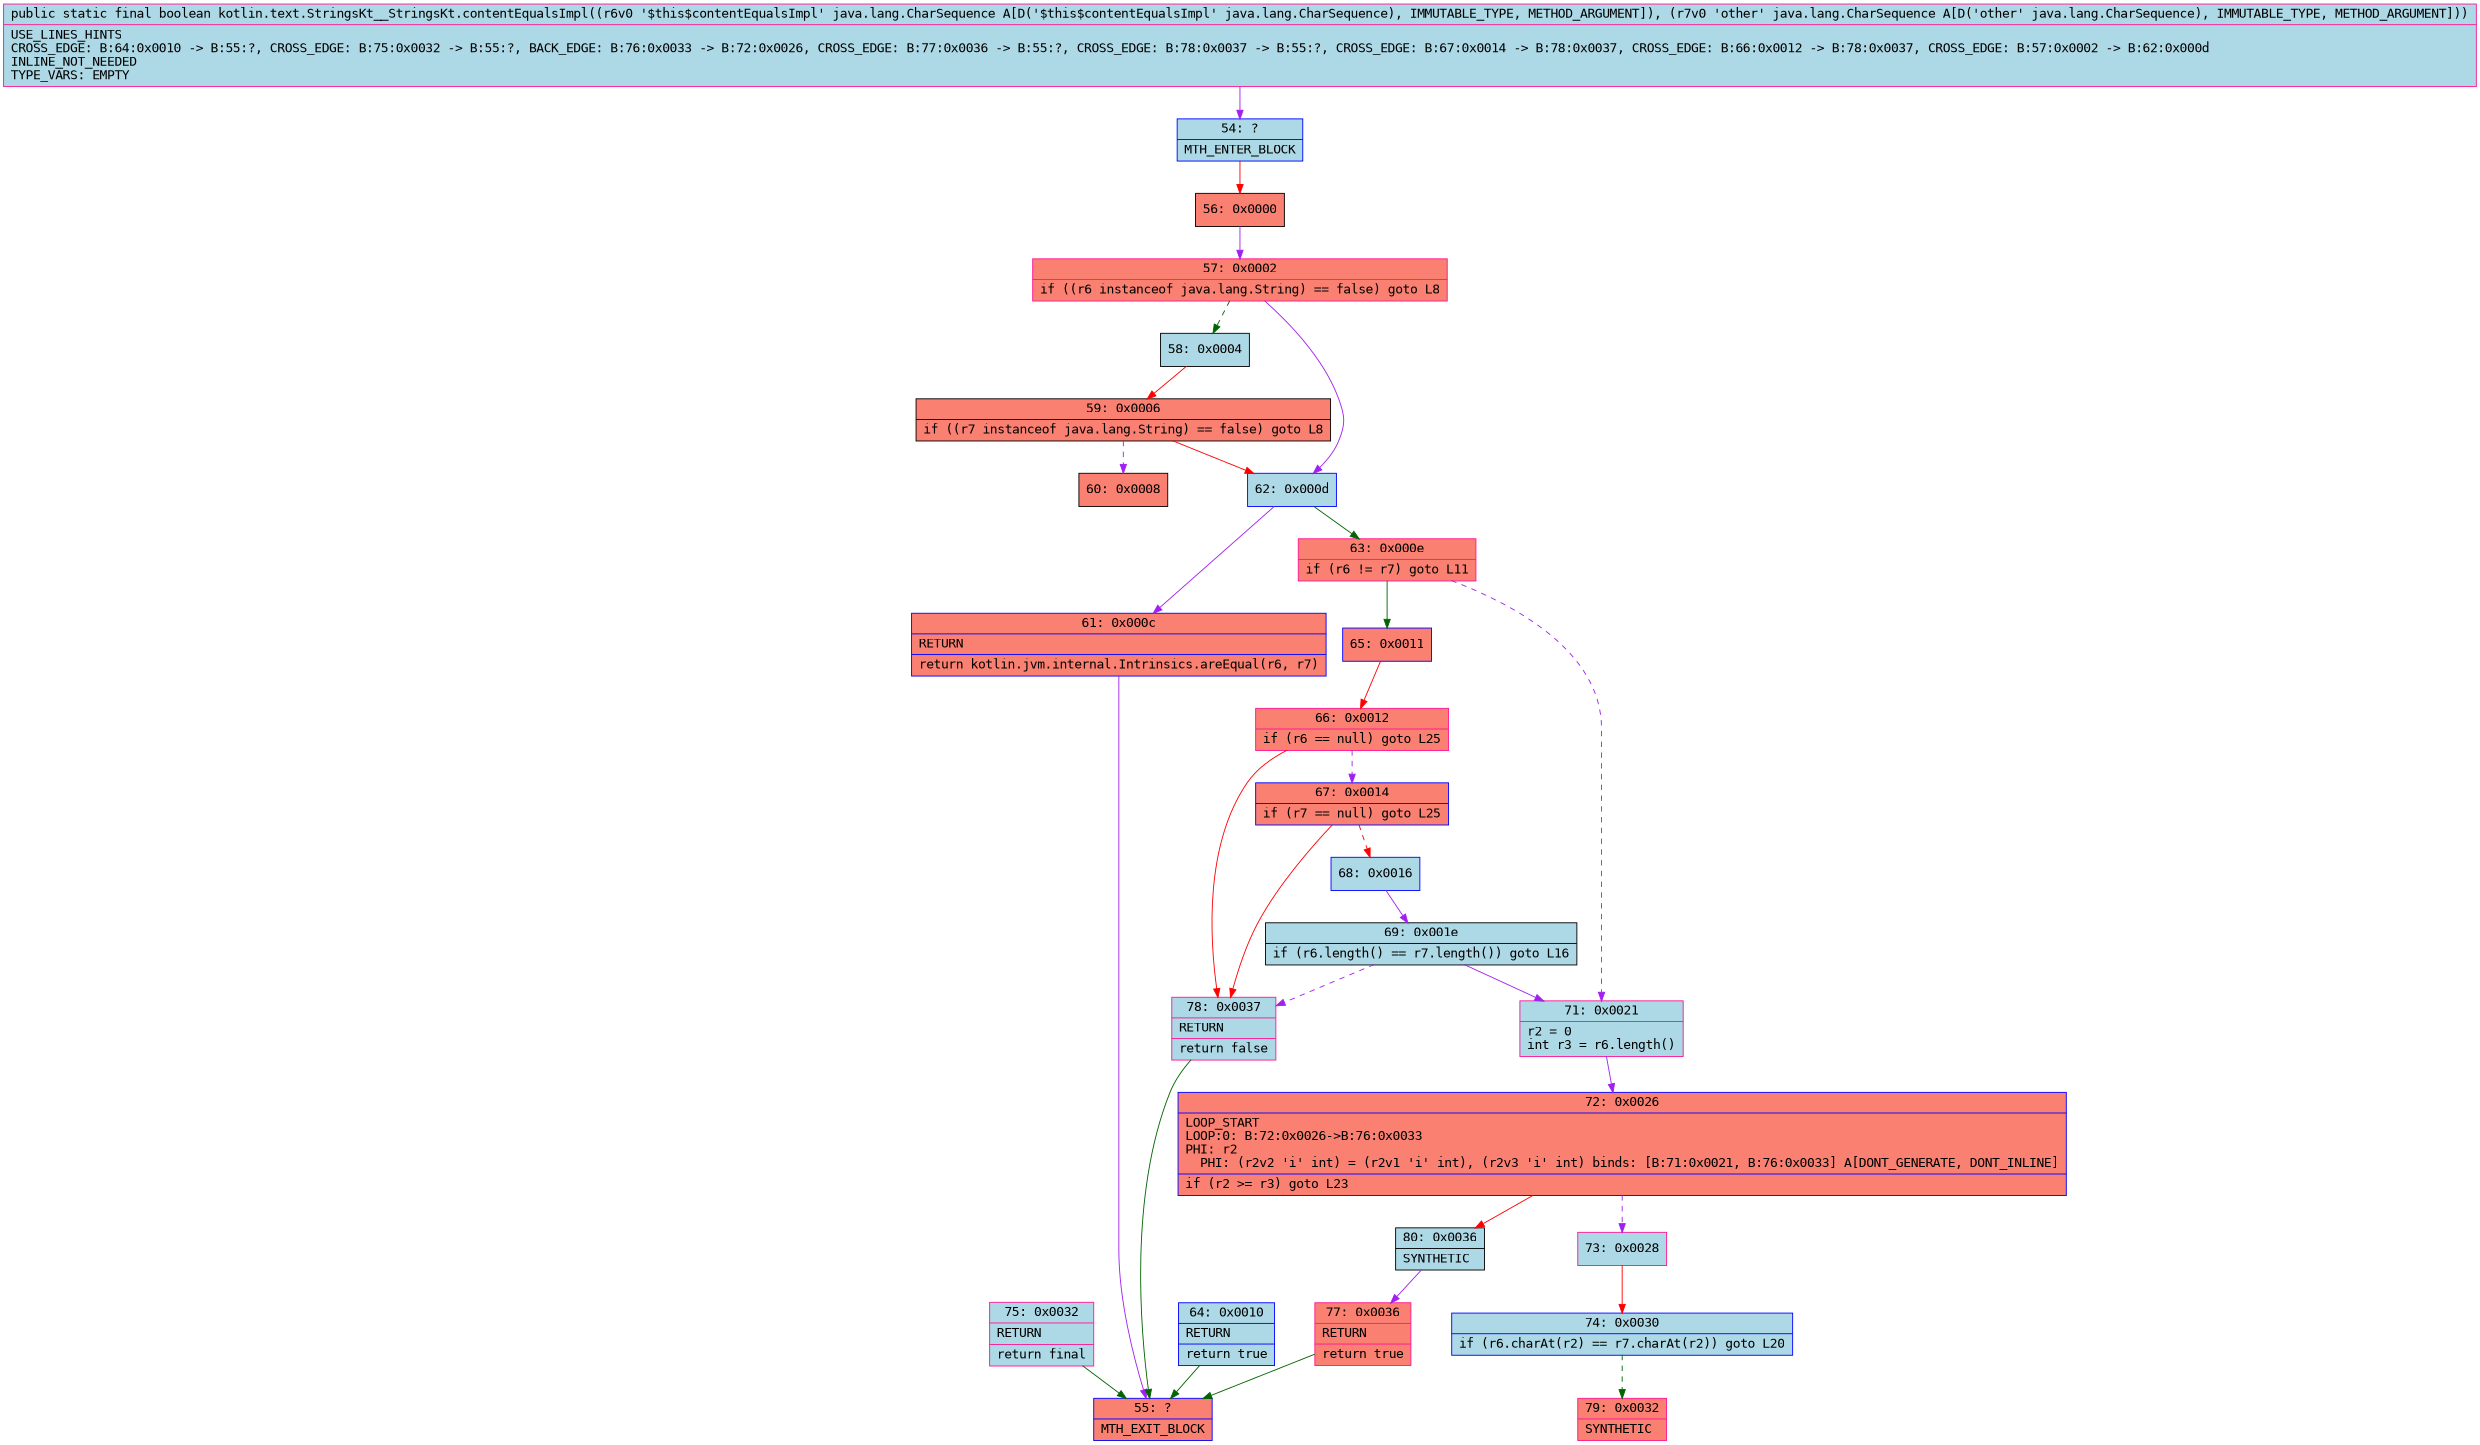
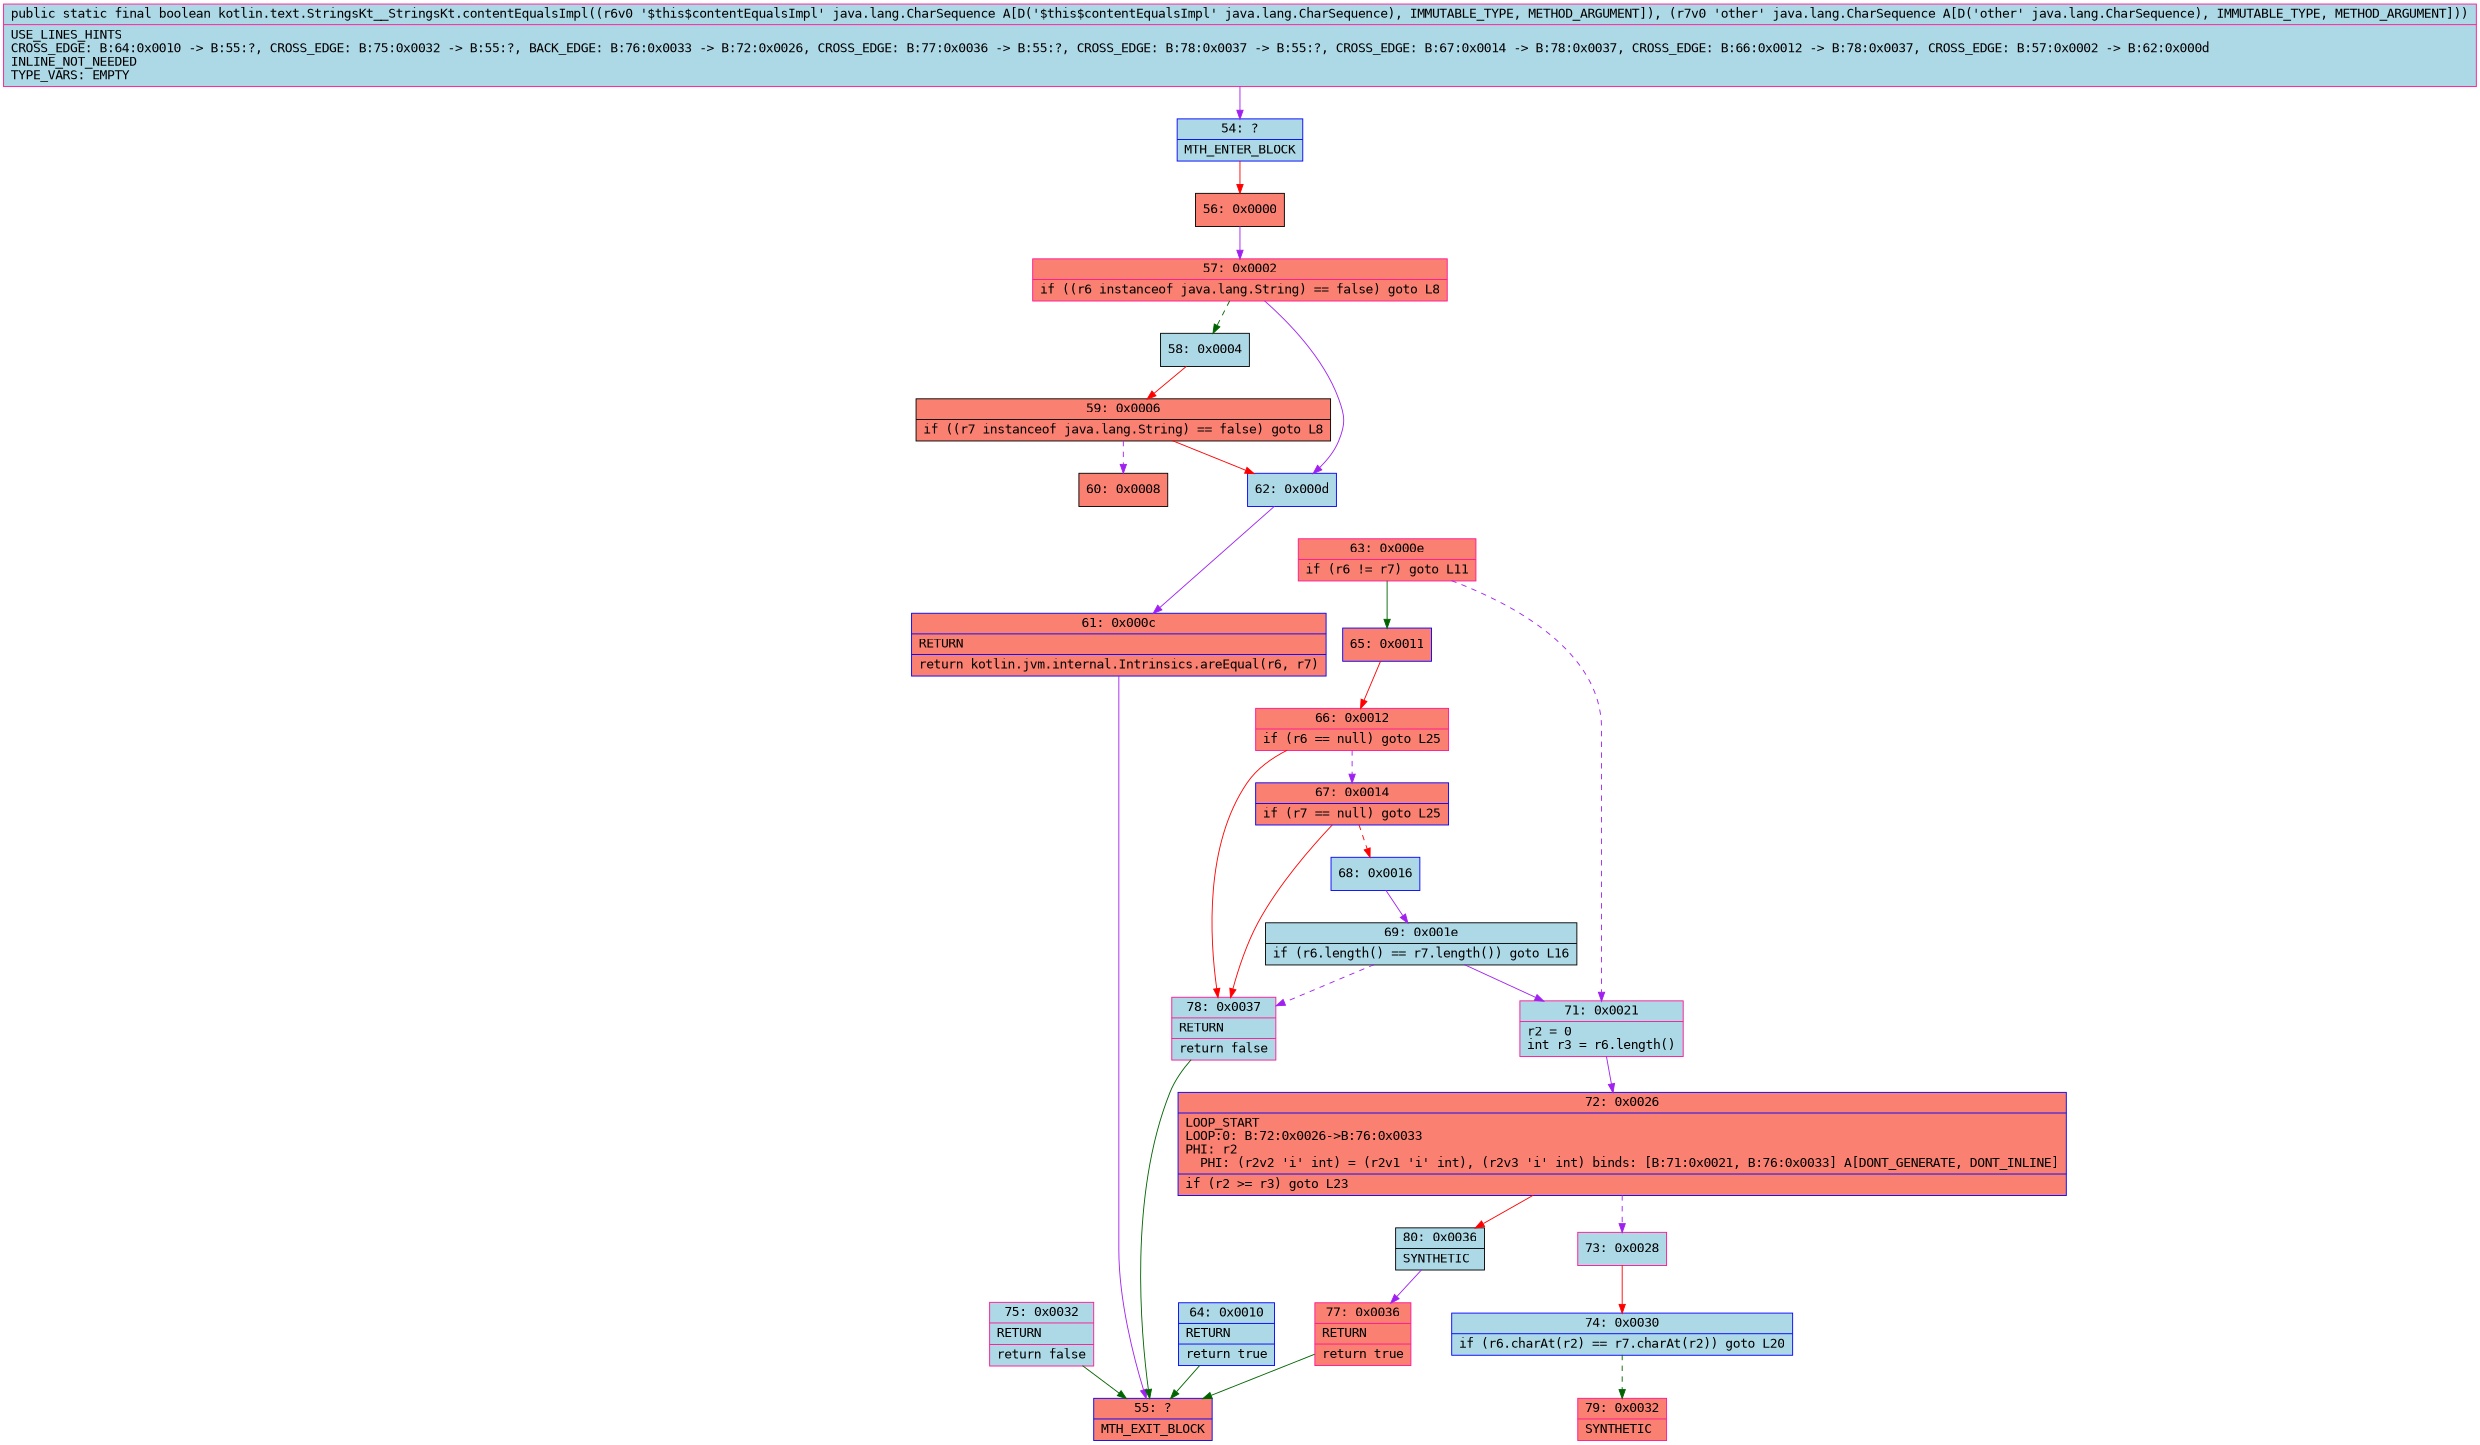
edge "62: 0x000d" -> "63: 0x000e": removed
node "75: 0x0032": text "return final" -> "return false"
